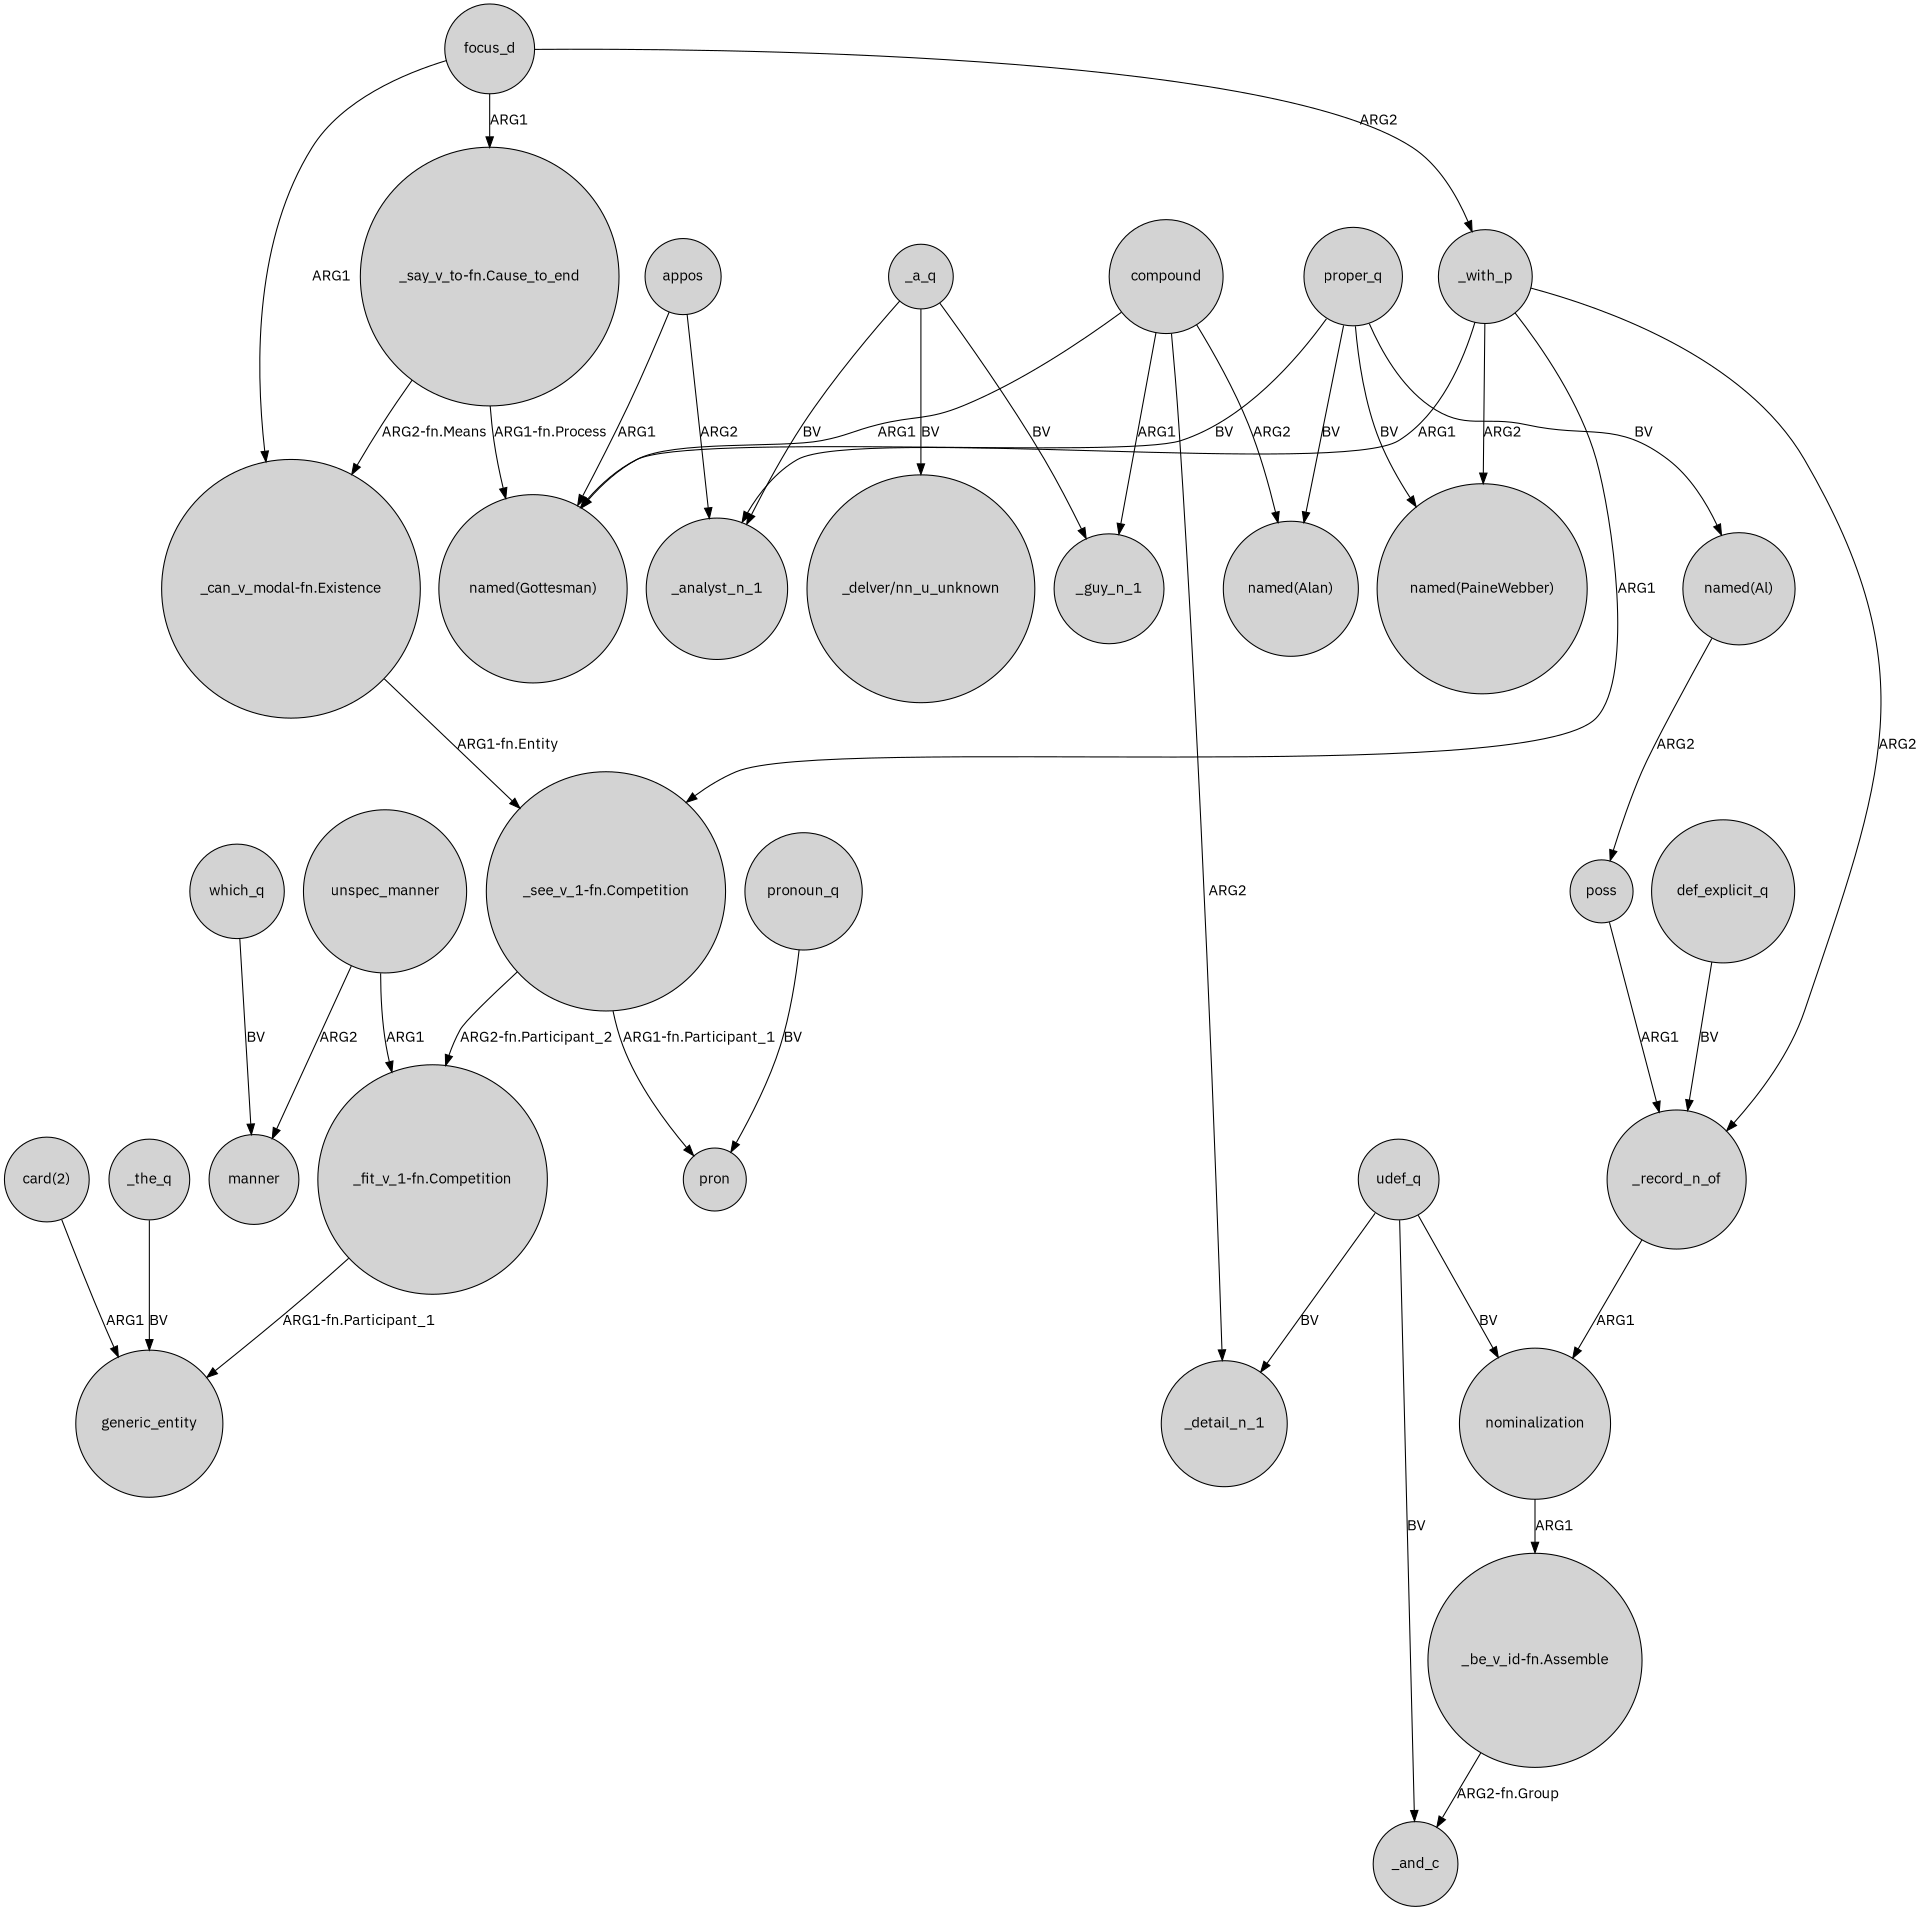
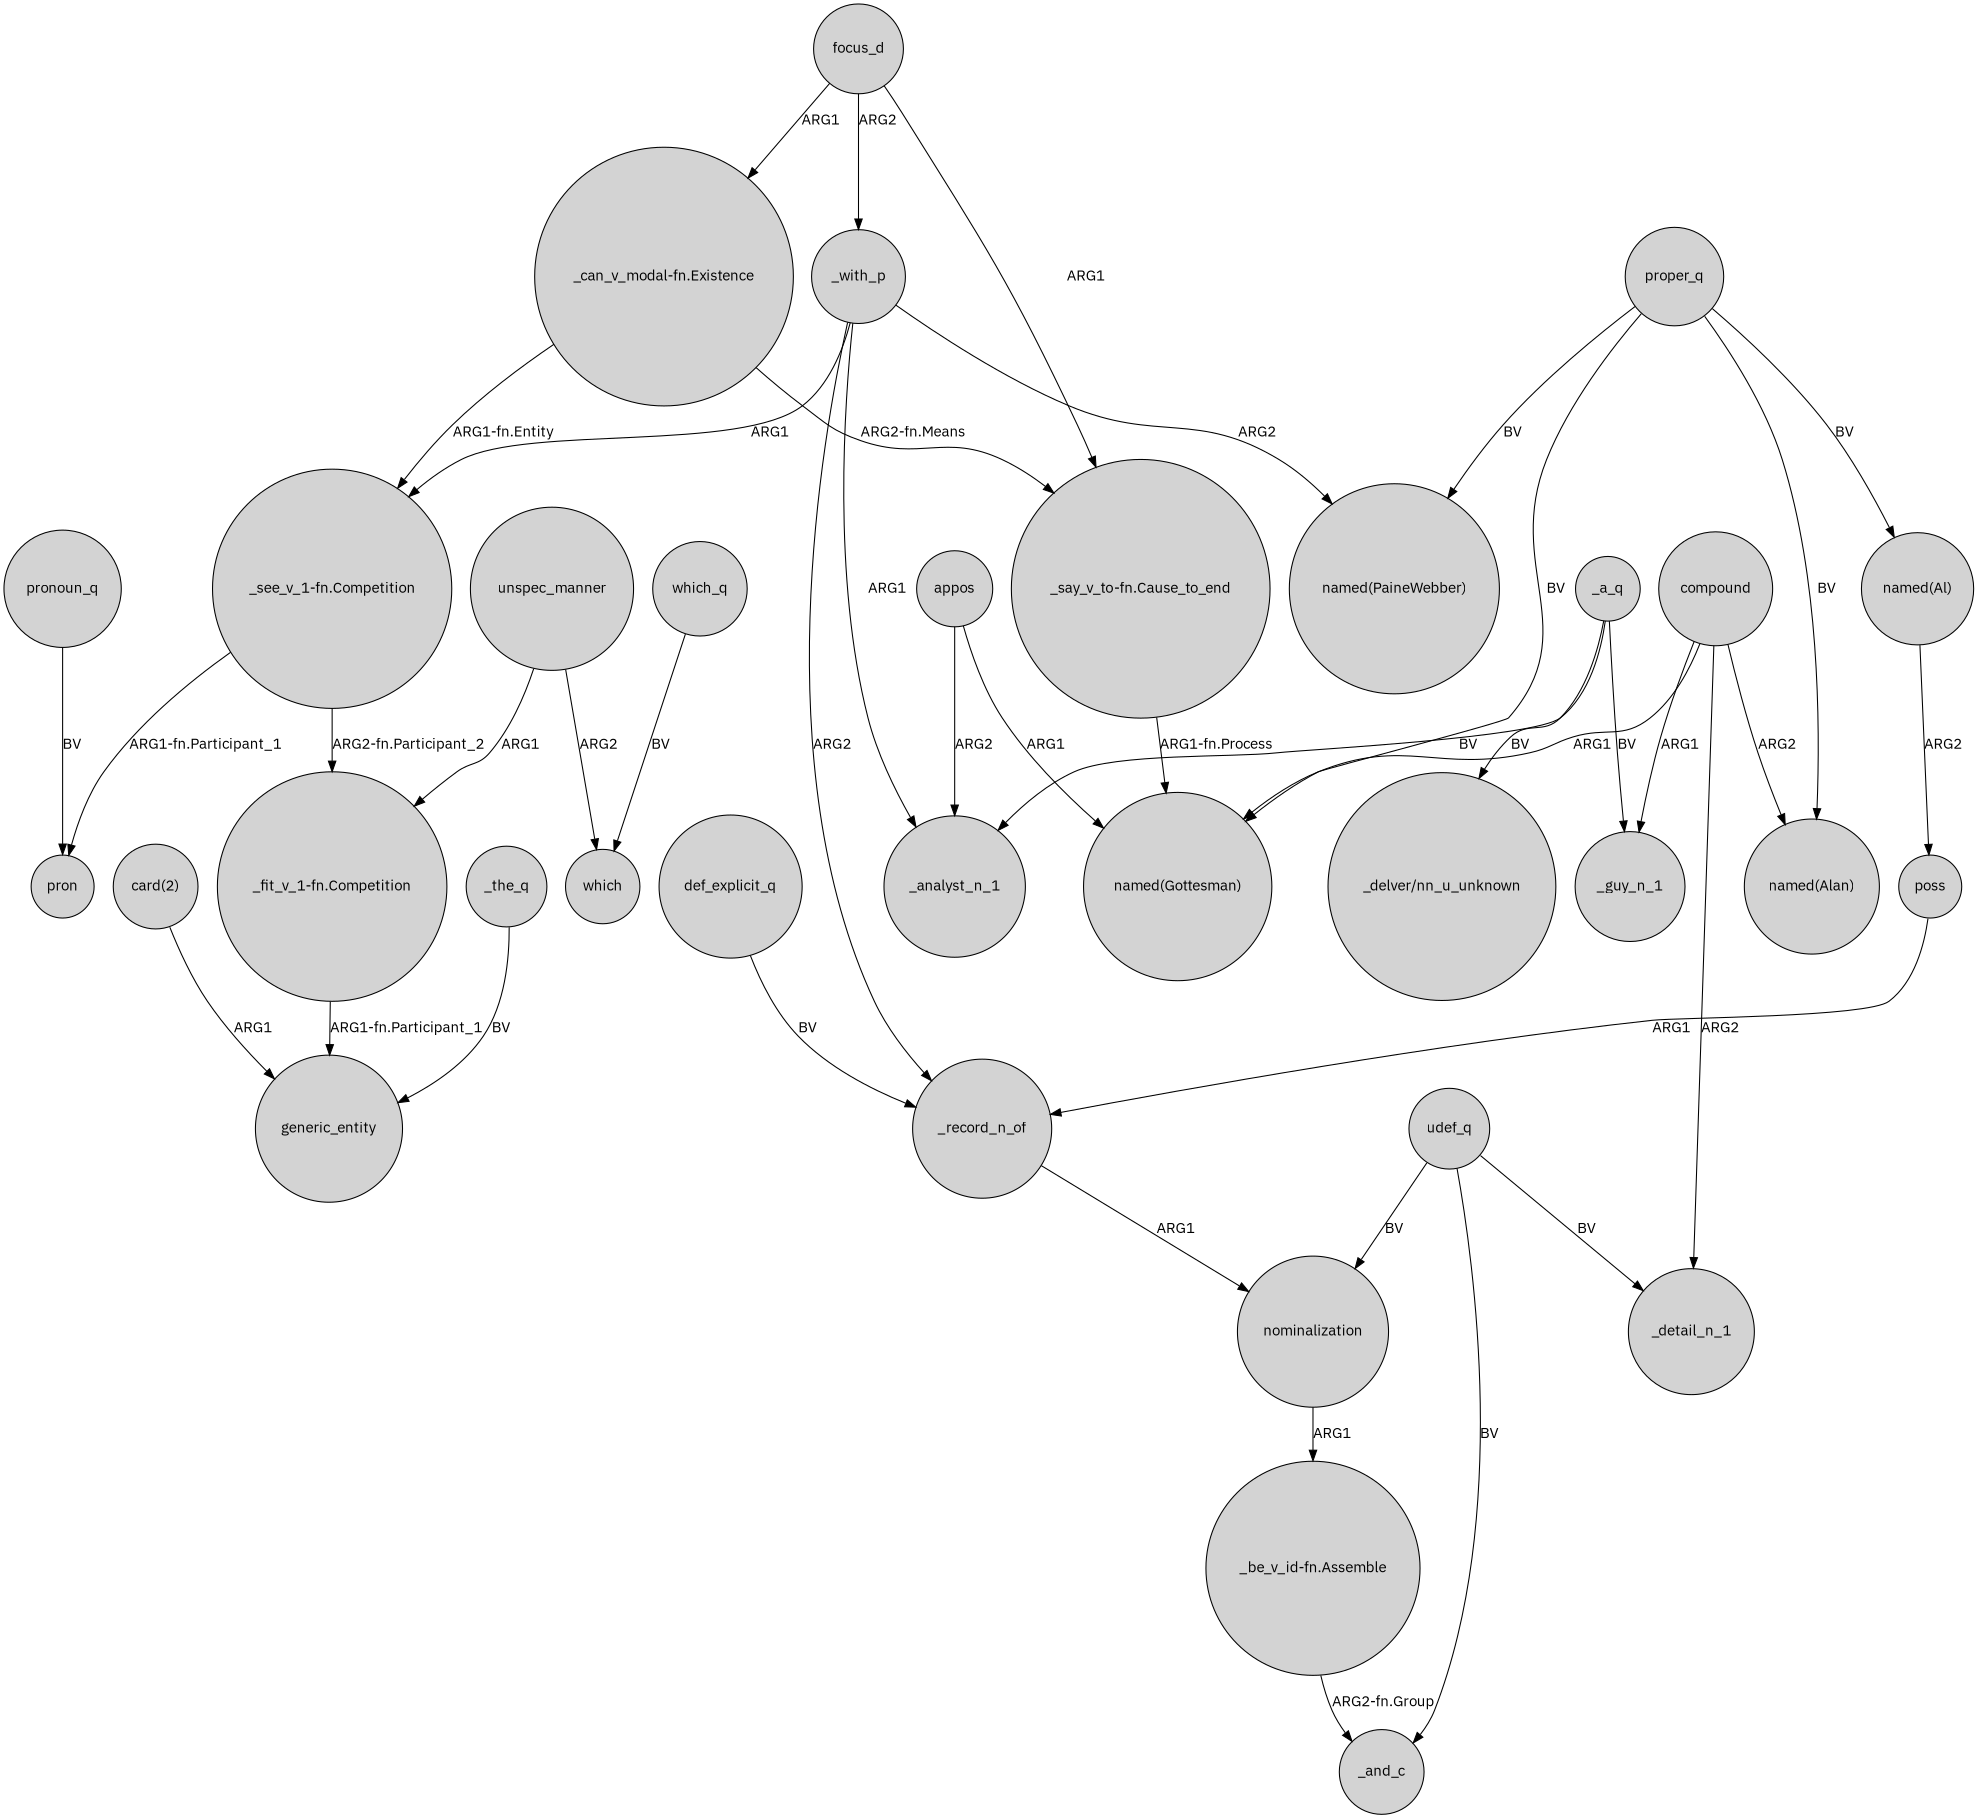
edge "_say_v_to-fn.Cause_to_end" -> "_can_v_modal-fn.Existence": reversed
node "manner": label "manner" -> "which"
